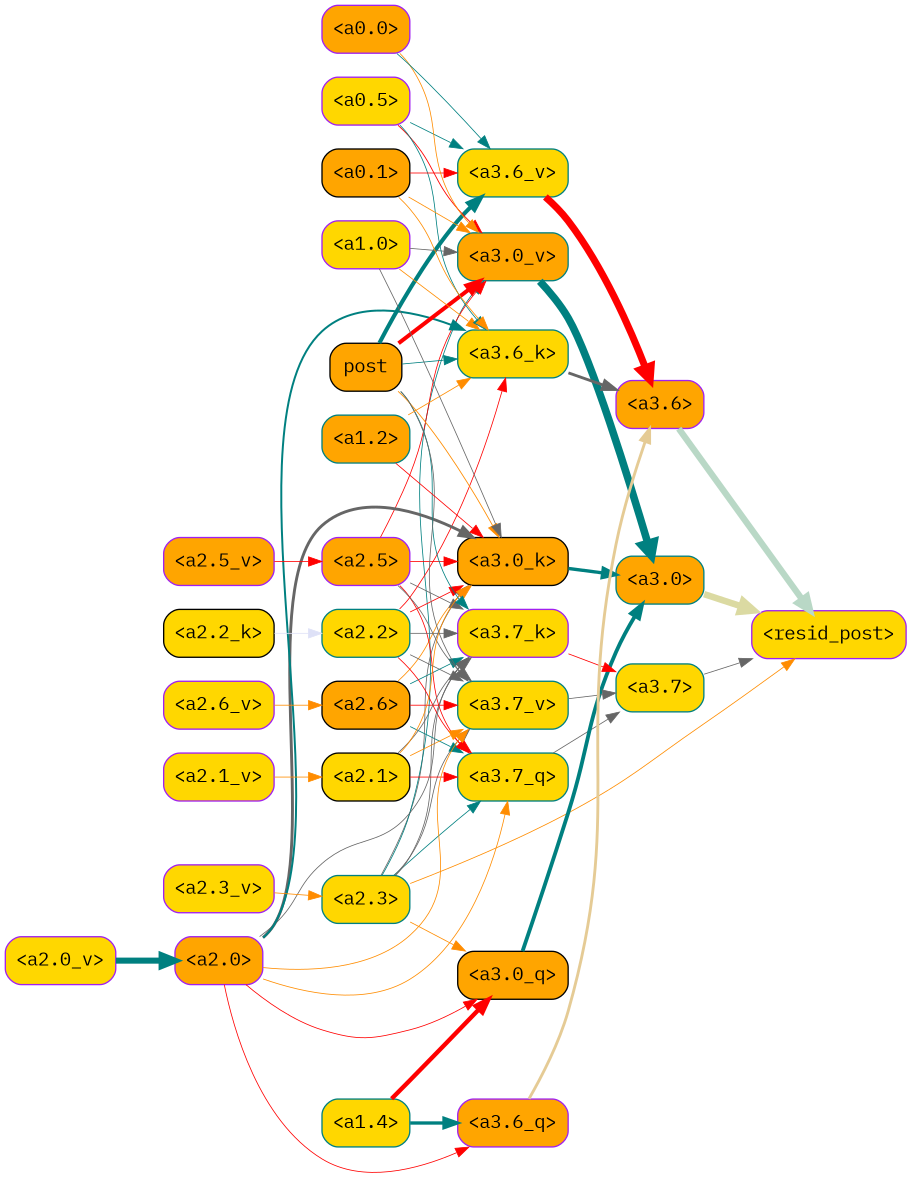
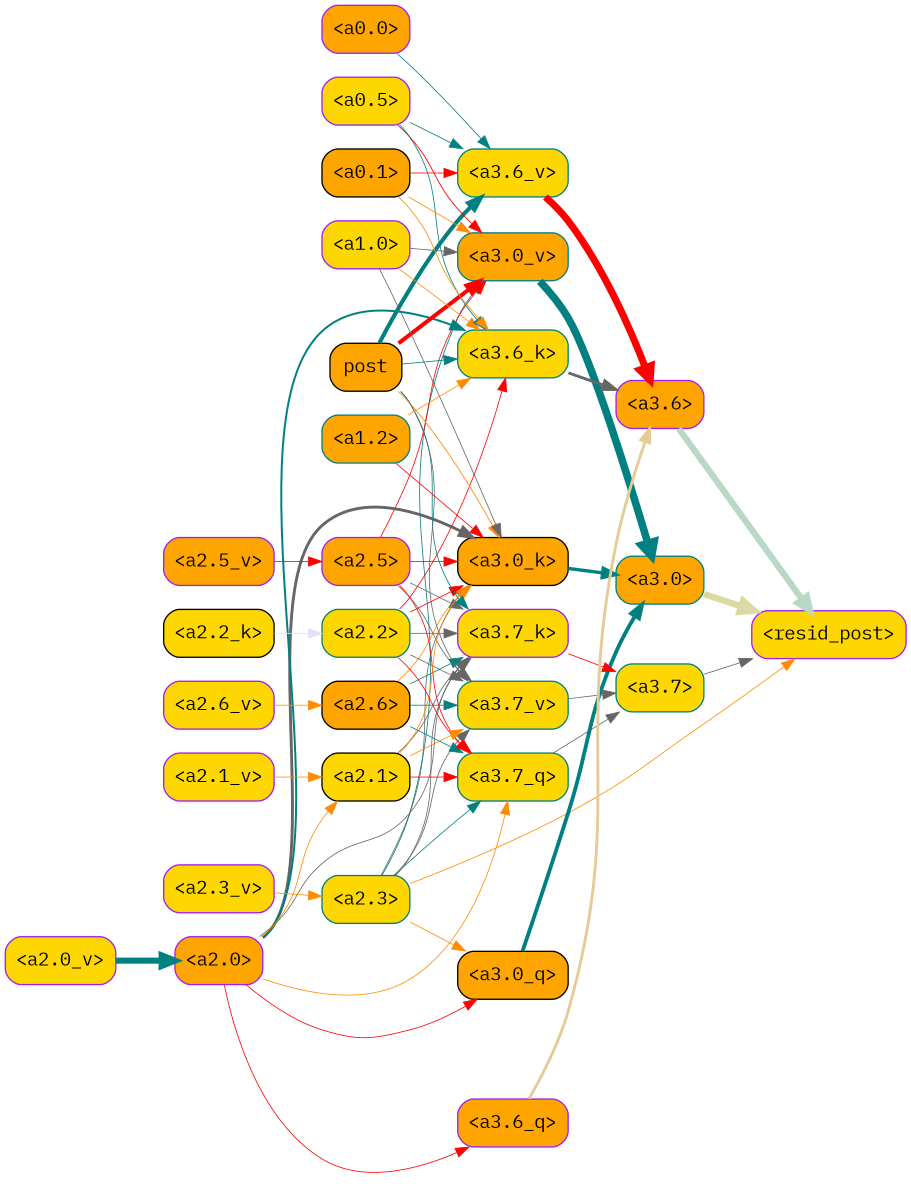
edge "<a0.0>" -> "<a3.0_v>": removed
edge "<a2.6>" -> "<a3.7_v>": color red -> teal
edge "<a2.0>" -> "<a3.7_v>": now "<a2.0>" -> "<a2.1>"
node "<a1.4>": removed
